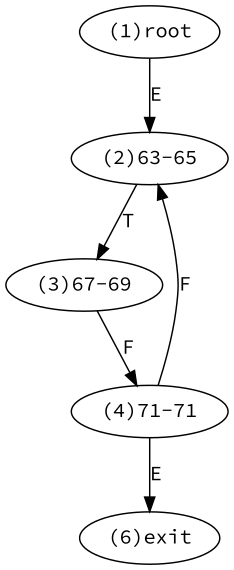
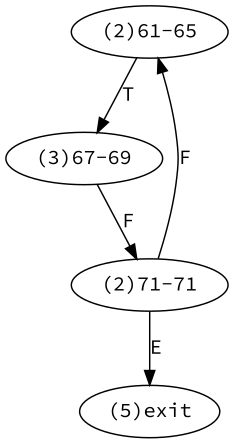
node "(1)root": removed
node "(2)63-65": label "(2)63-65" -> "(2)61-65"
node "(4)71-71": label "(4)71-71" -> "(2)71-71"
node "(6)exit": label "(6)exit" -> "(5)exit"
